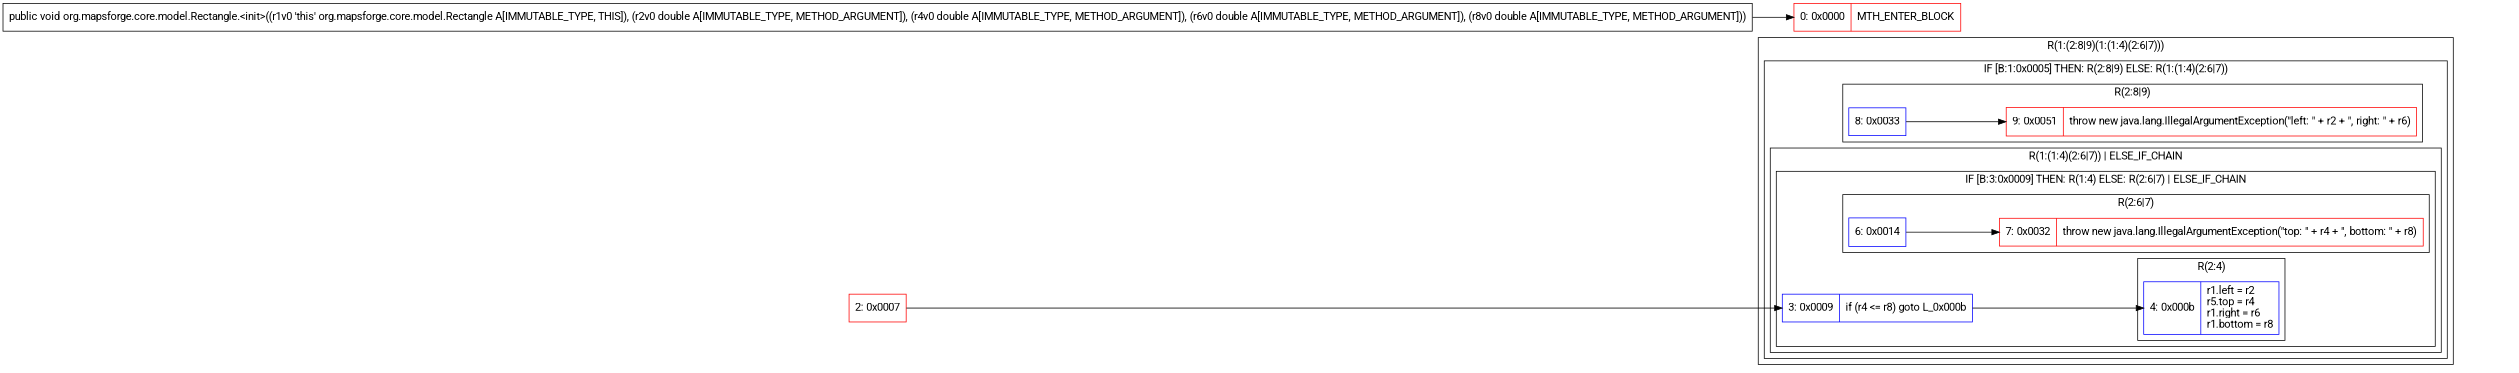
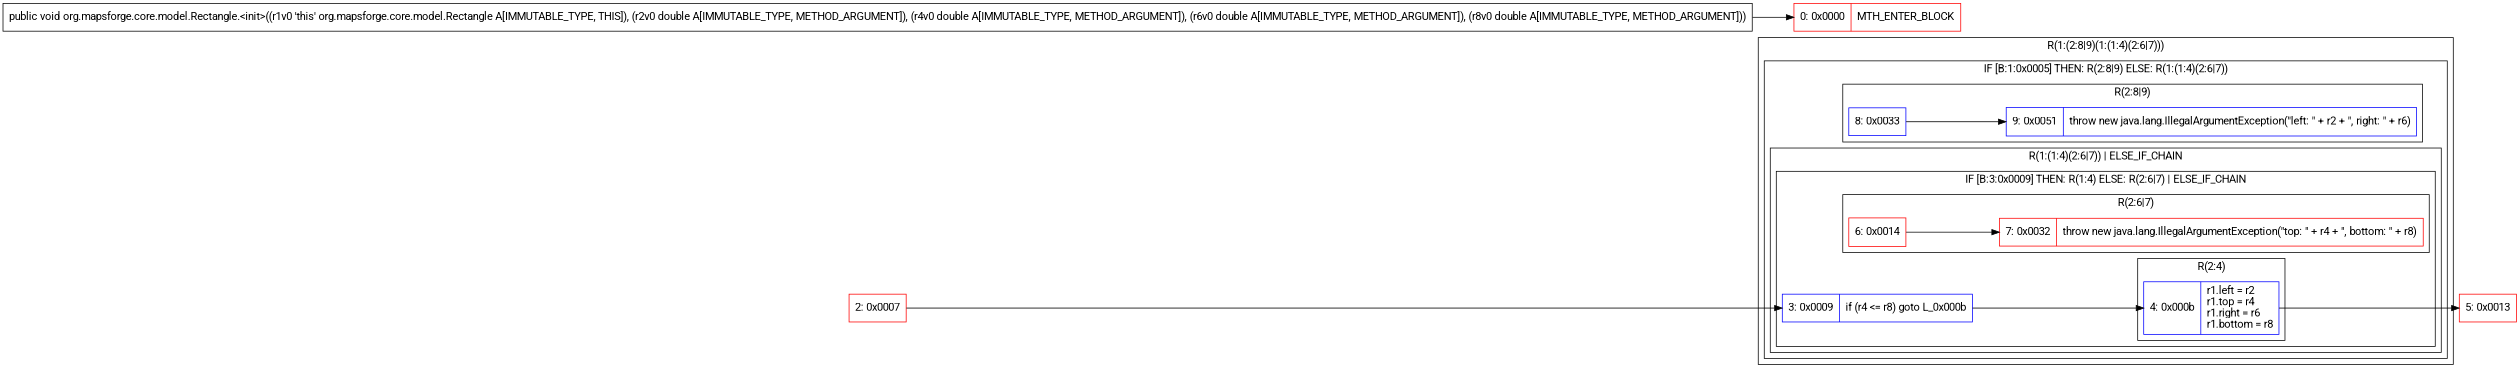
node "9: 0x0051": color red -> blue
node "6: 0x0014": color blue -> red
node "4: 0x000b": text "r5.top = r4" -> "r1.top = r4"
node "5: 0x0013": added
